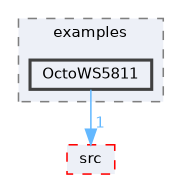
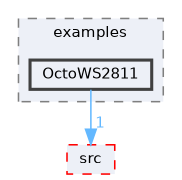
node "OctoWS5811": label "OctoWS5811" -> "OctoWS2811"
